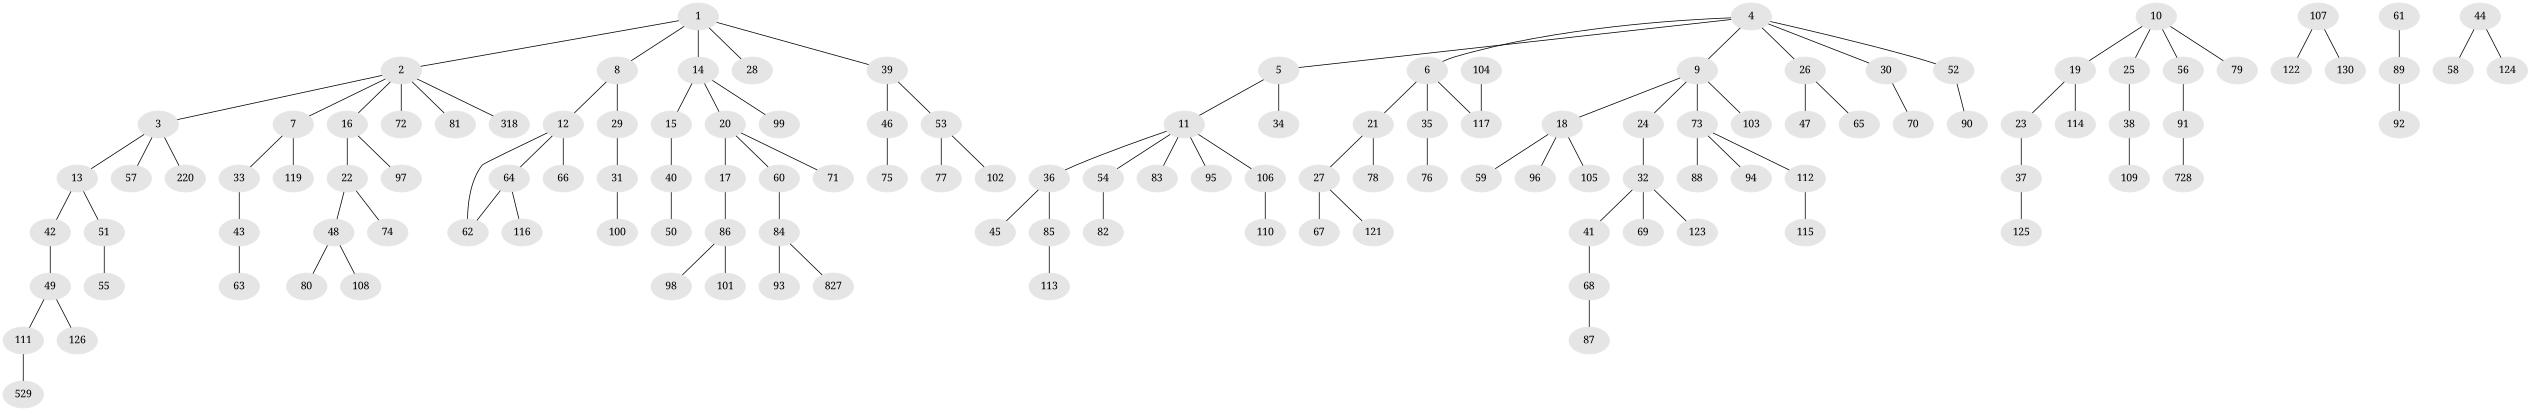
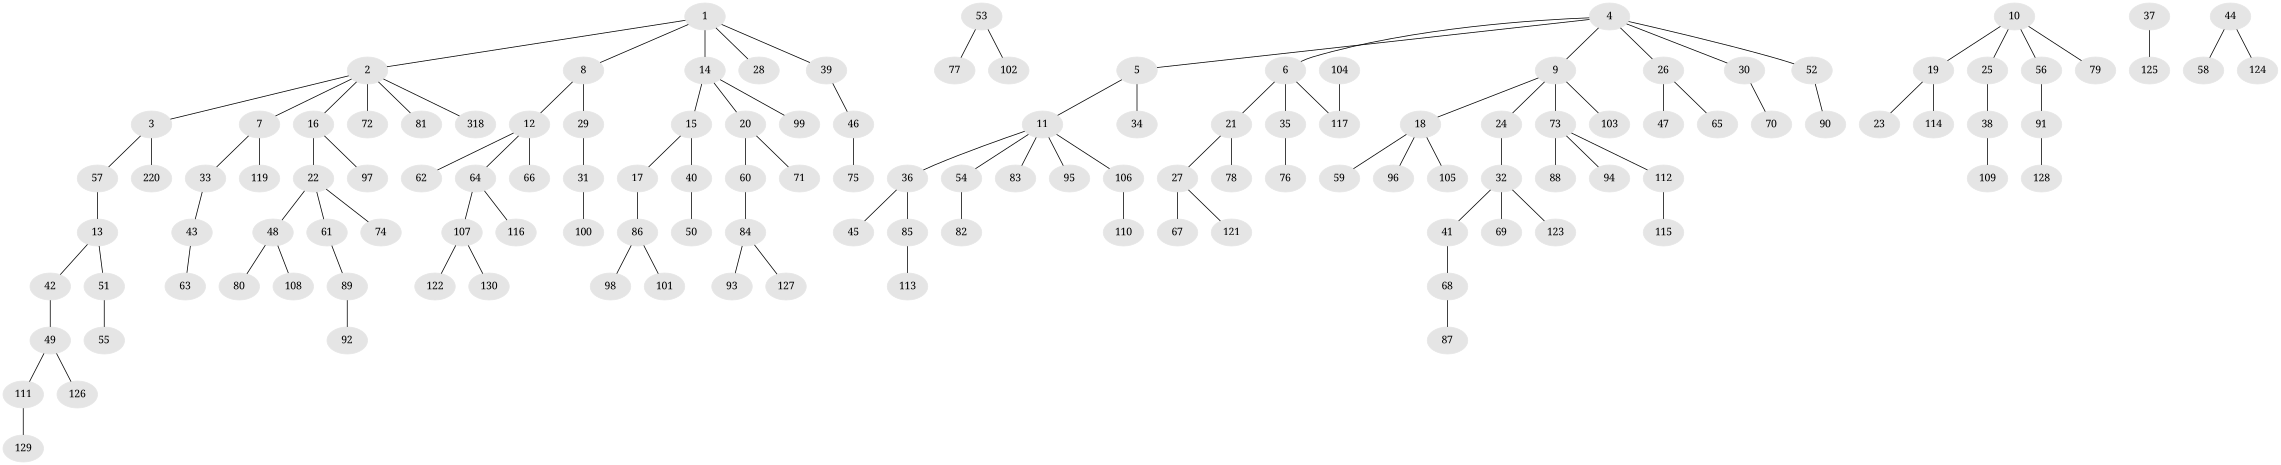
edge "39" -- "53": removed
edge "3" -- "13": now "57" -- "13"
edge "20" -- "17": now "15" -- "17"
edge "23" -- "37": removed
node "728": label "728" -> "128"
edge "22" -- "61": added
edge "64" -- "62": now "64" -- "107"
node "827": label "827" -> "127"
node "529": label "529" -> "129"
